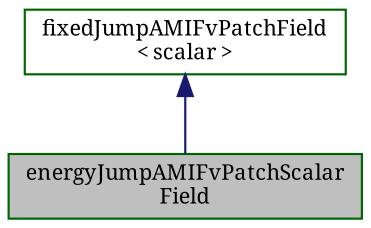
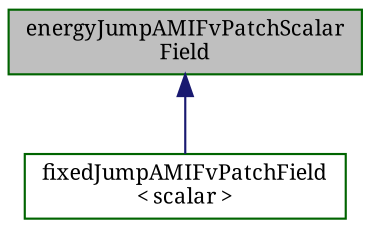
edge "energyJumpAMIFvPatchScalar Field" -> "fixedJumpAMIFvPatchField < scalar >": reversed
